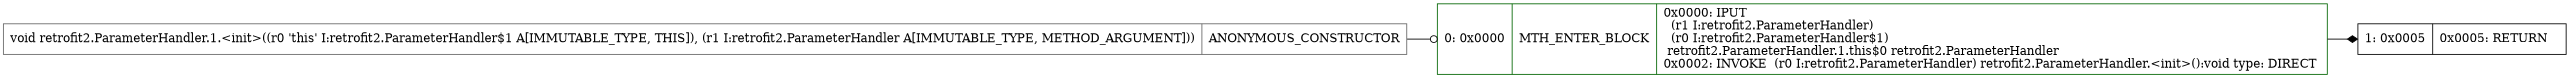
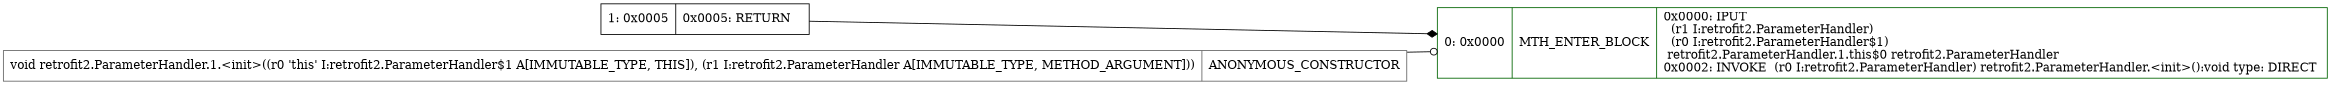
edge "0: 0x0000" -> "1: 0x0005": reversed
